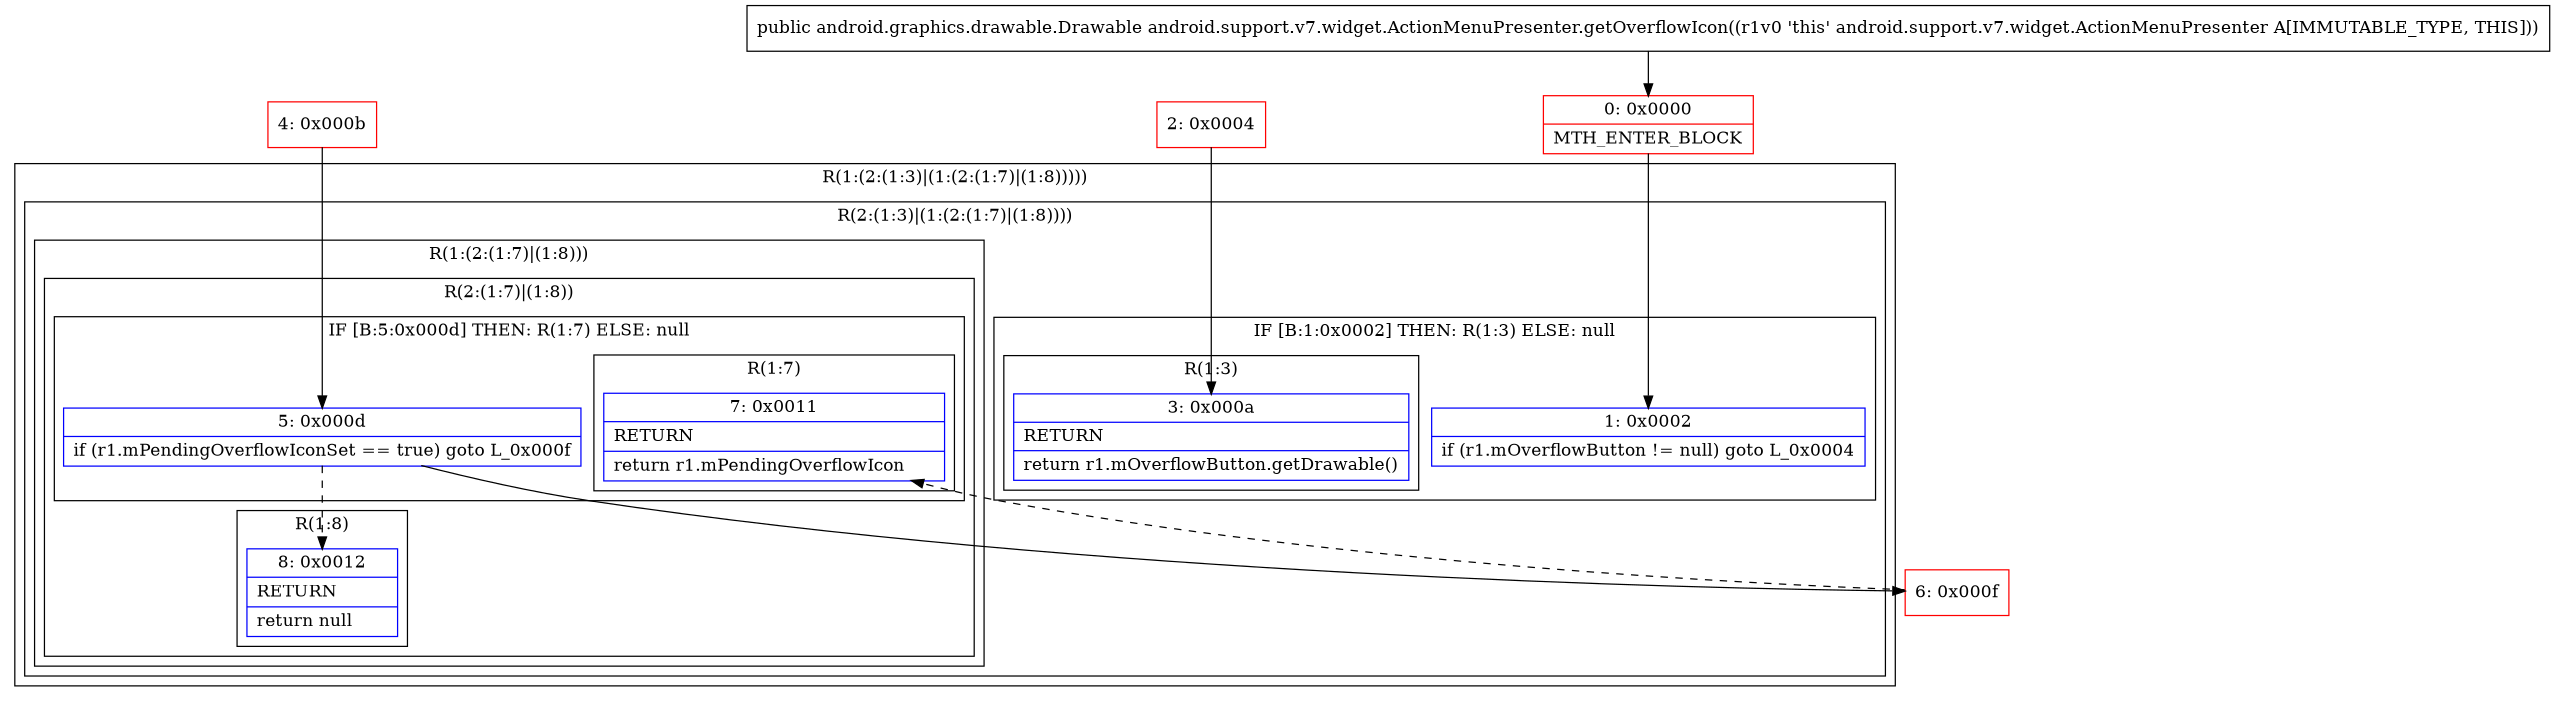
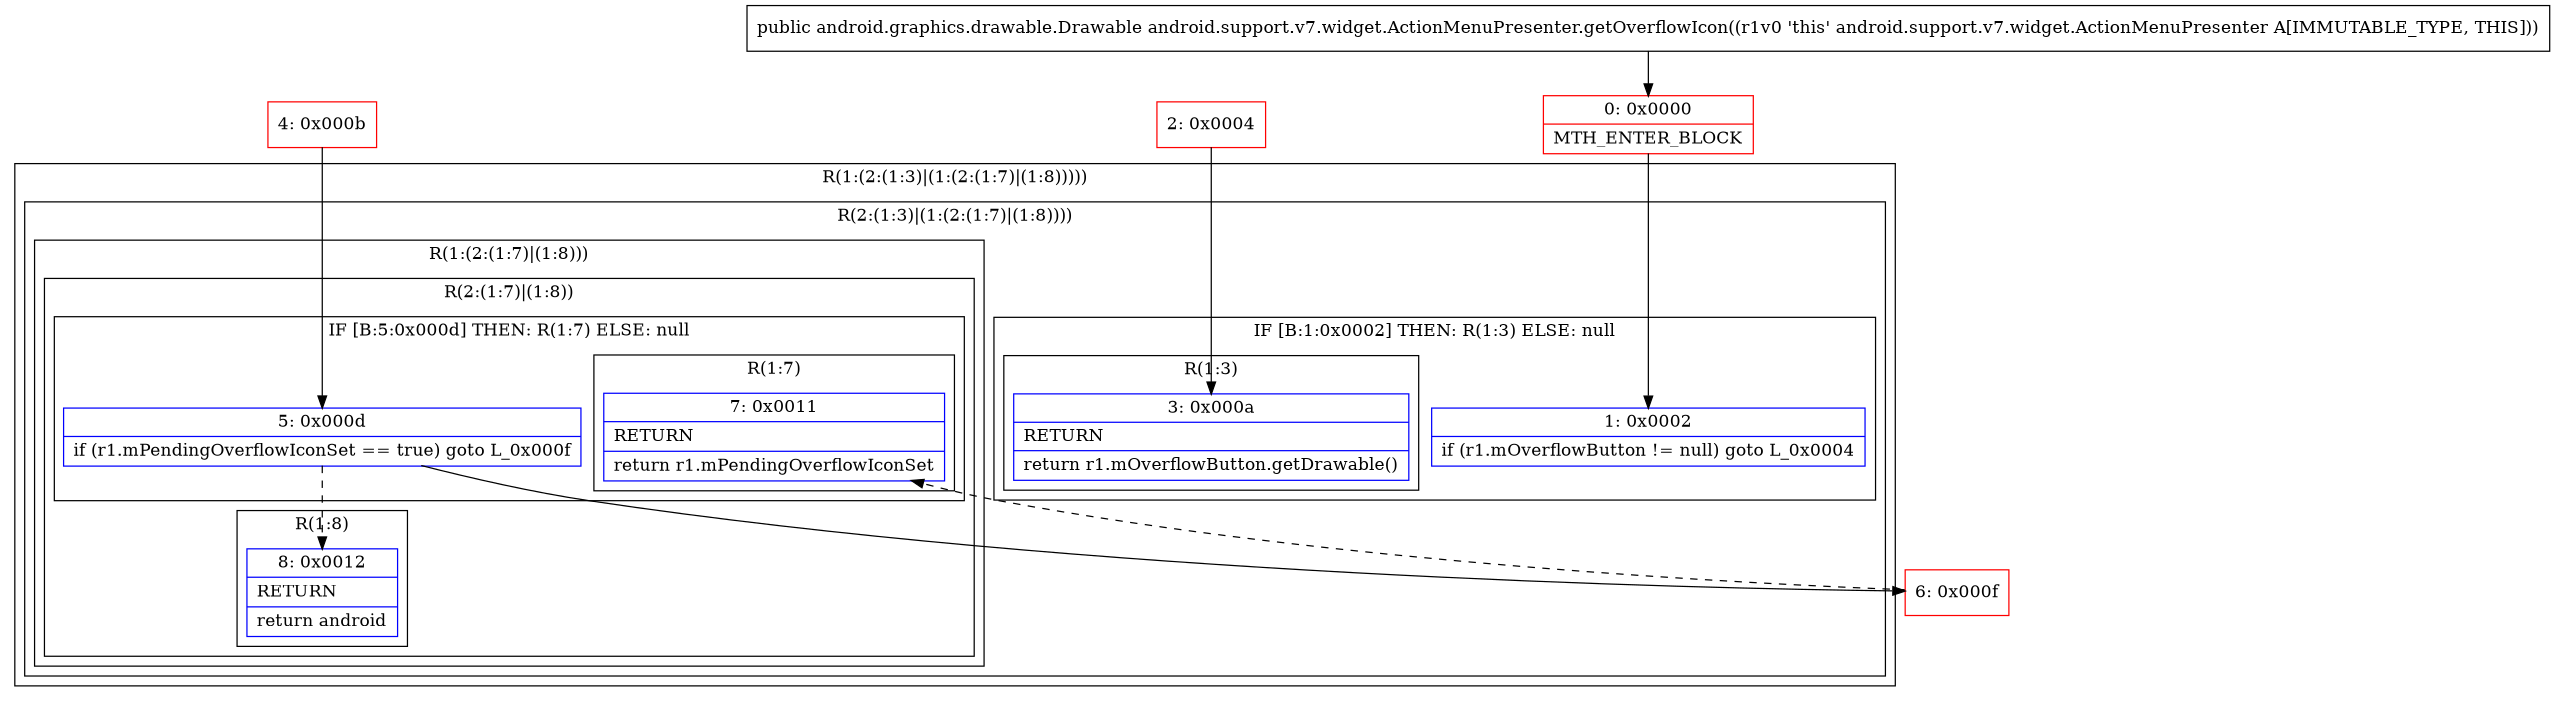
node "7: 0x0011": text "return r1.mPendingOverflowIcon" -> "return r1.mPendingOverflowIconSet"
node "8: 0x0012": text "return null" -> "return android"
